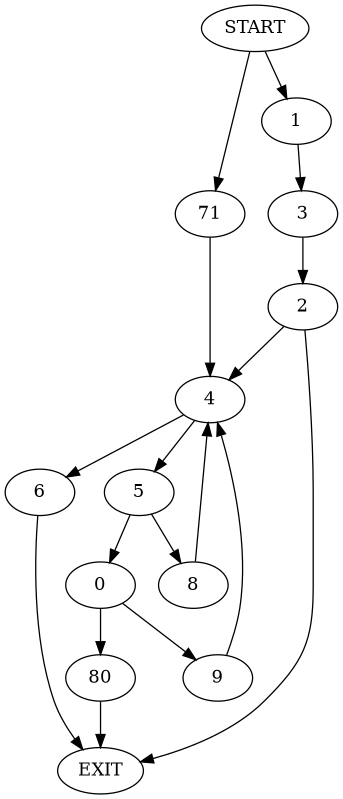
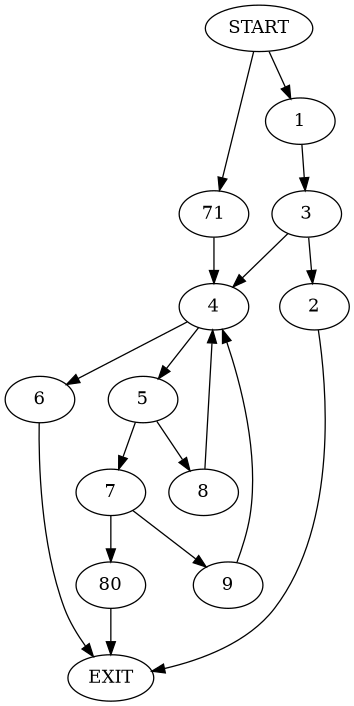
edge "2" -> "4": now "3" -> "4"
node "0": label "0" -> "7"
